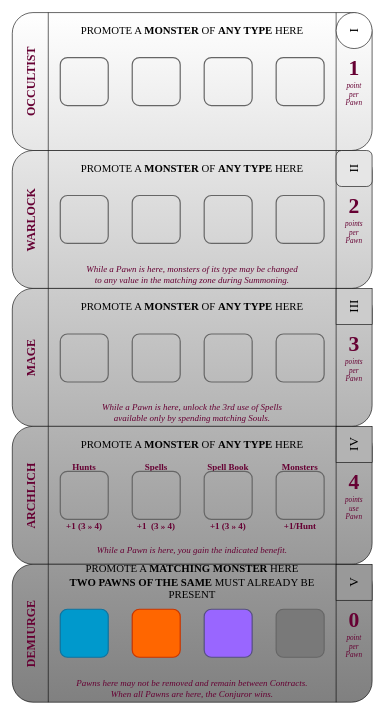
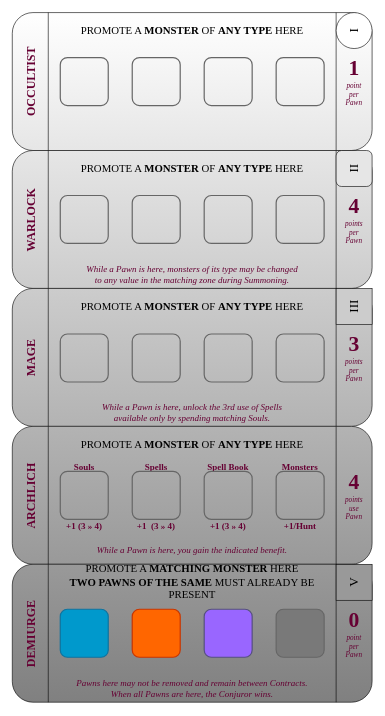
node "2 points per Pawn": label "2 points per Pawn" -> "4 points per Pawn"
node "IV": removed
node "Hunts": label "Hunts" -> "Souls"
